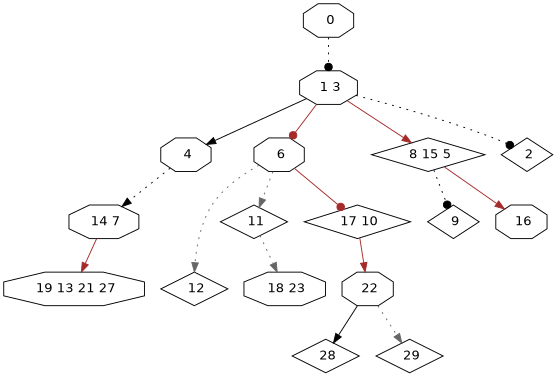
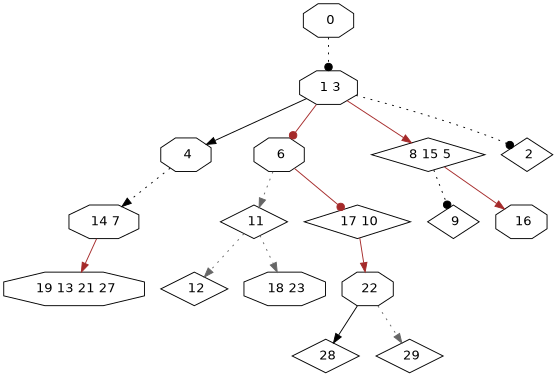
edge "6" -> "12": now "11" -> "12"
